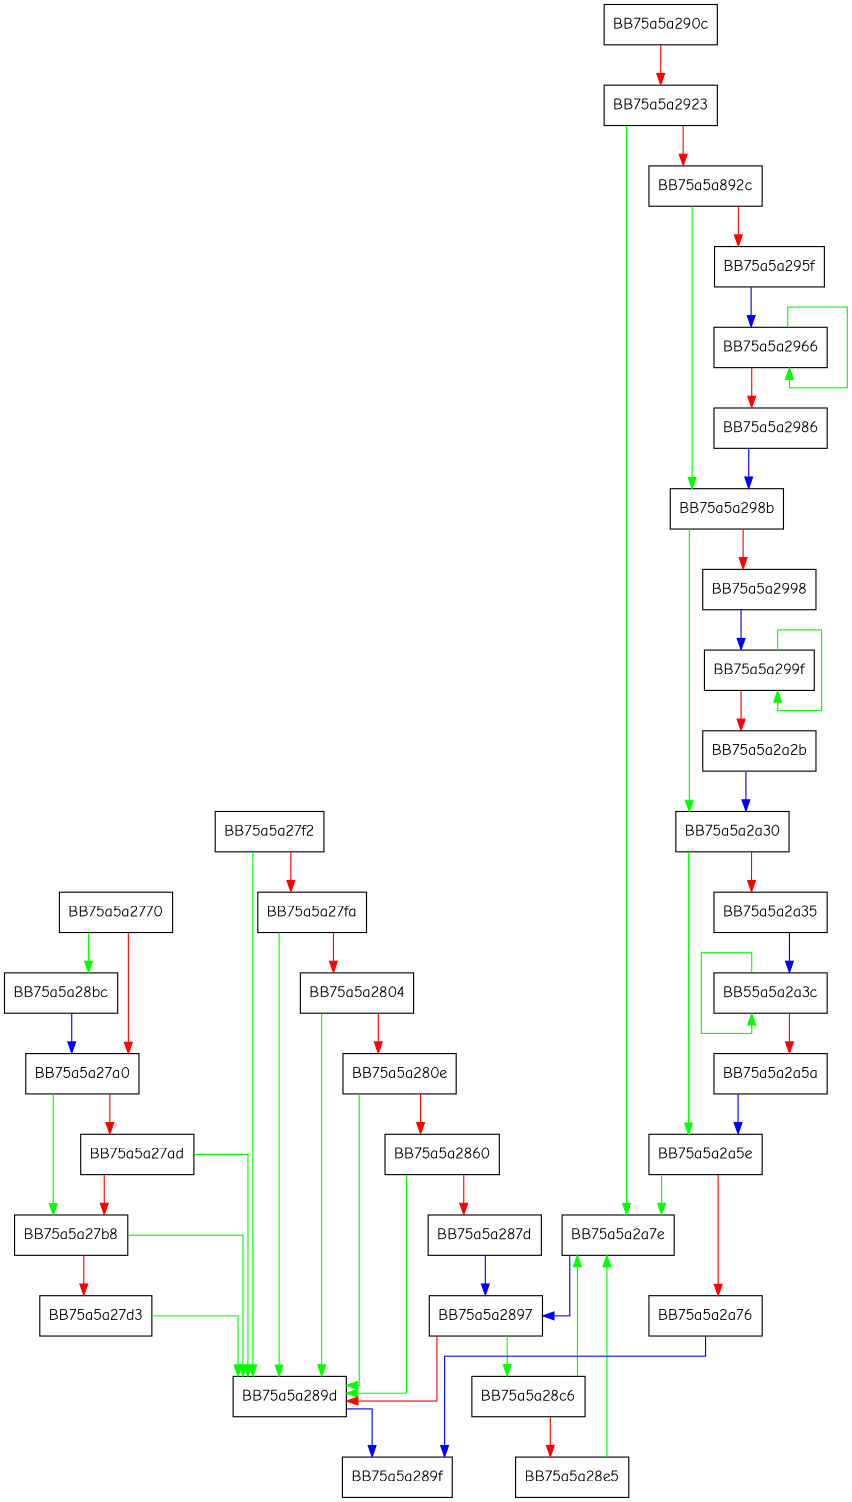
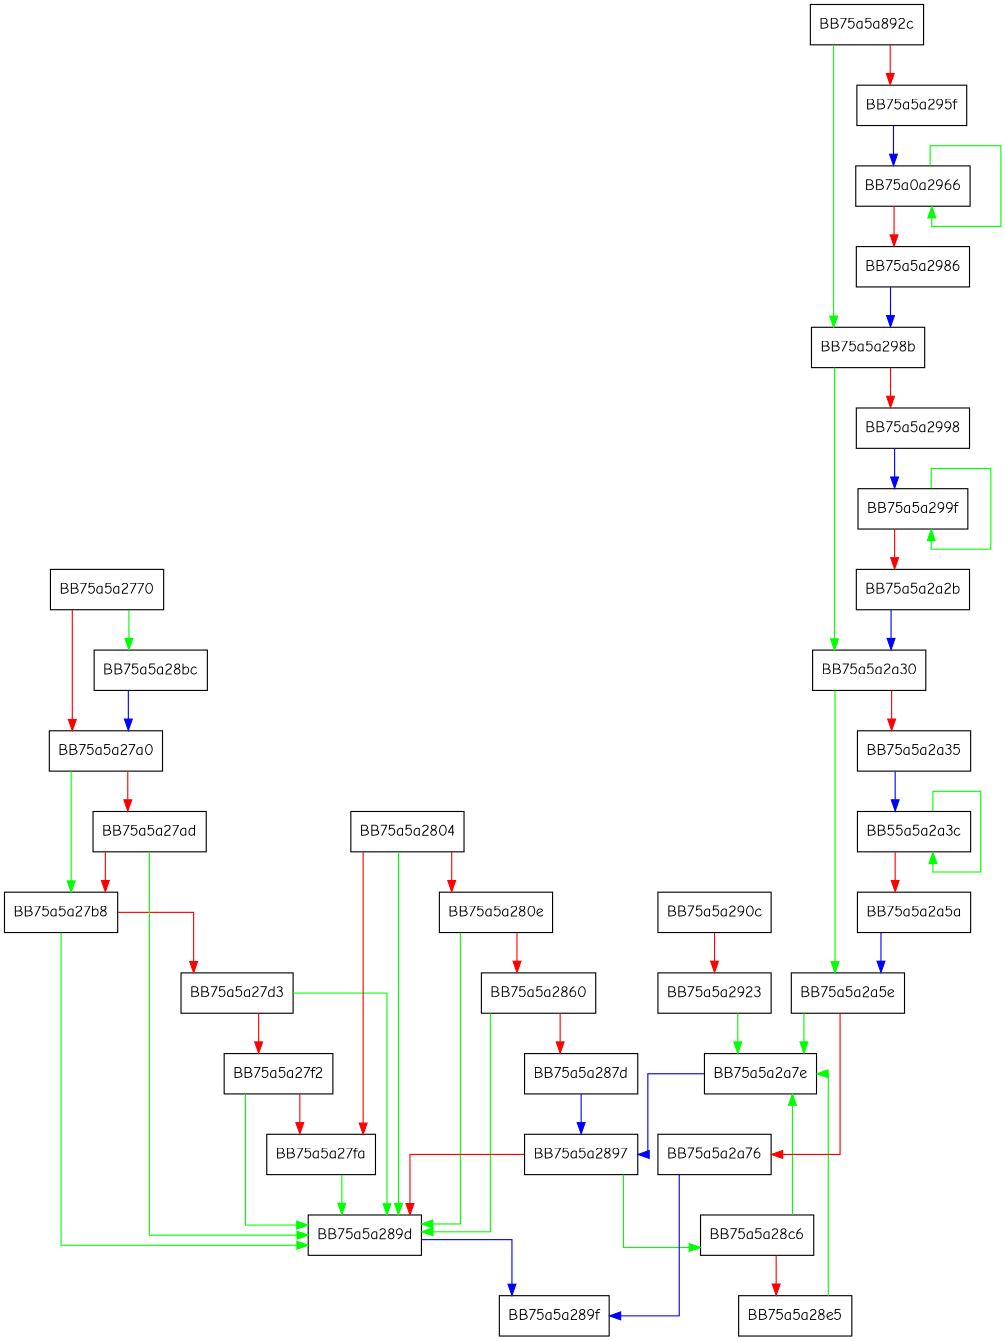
edge "BB75a5a2923" -> "BB75a5a892c": removed
node "BB75a5a2966": label "BB75a5a2966" -> "BB75a0a2966"
edge "BB75a5a27fa" -> "BB75a5a2804": reversed
edge "BB75a5a27d3" -> "BB75a5a27f2": added
